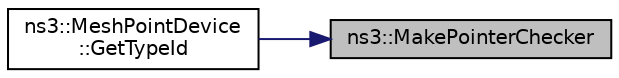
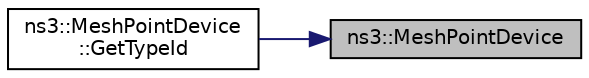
node "ns3::MakePointerChecker": label "ns3::MakePointerChecker" -> "ns3::MeshPointDevice"
